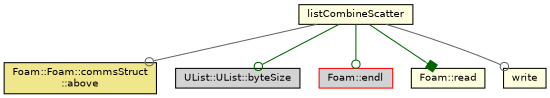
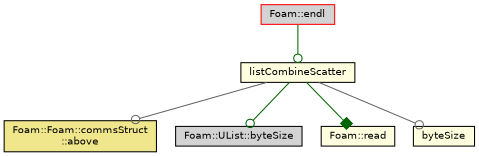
edge "listCombineScatter" -> "Foam::endl": reversed
node "UList::UList::byteSize": label "UList::UList::byteSize" -> "Foam::UList::byteSize"
node "write": label "write" -> "byteSize"
